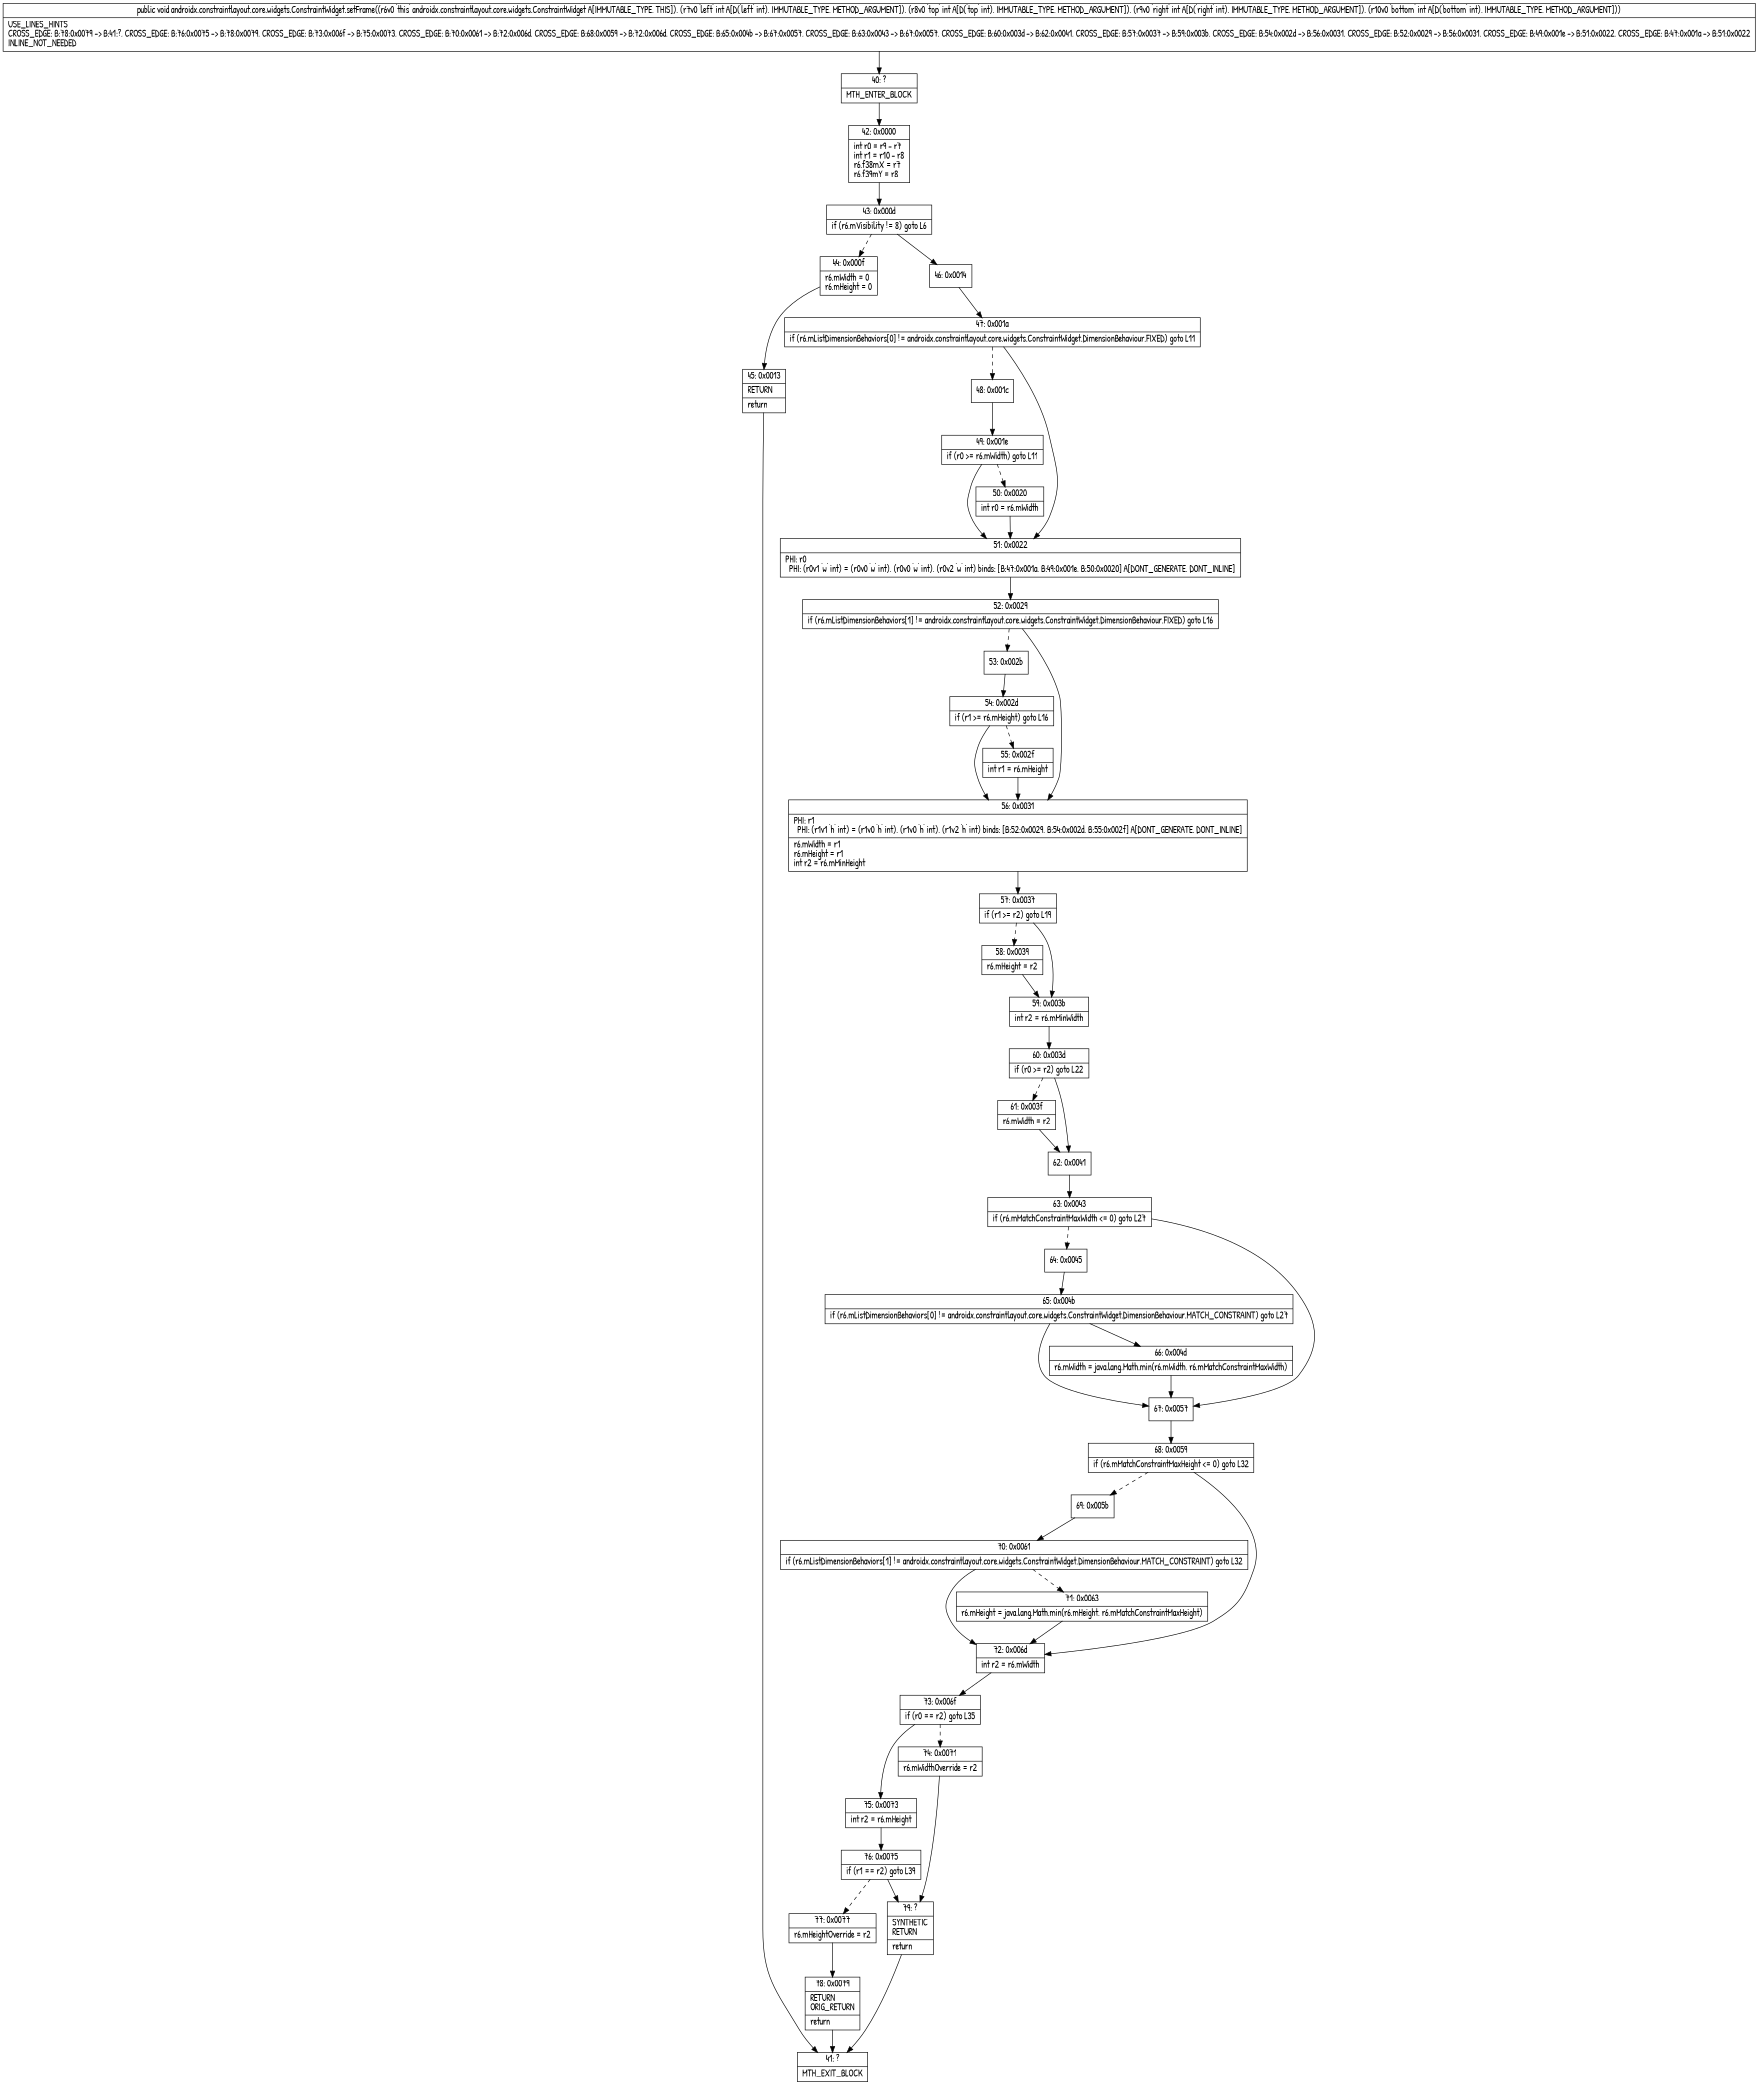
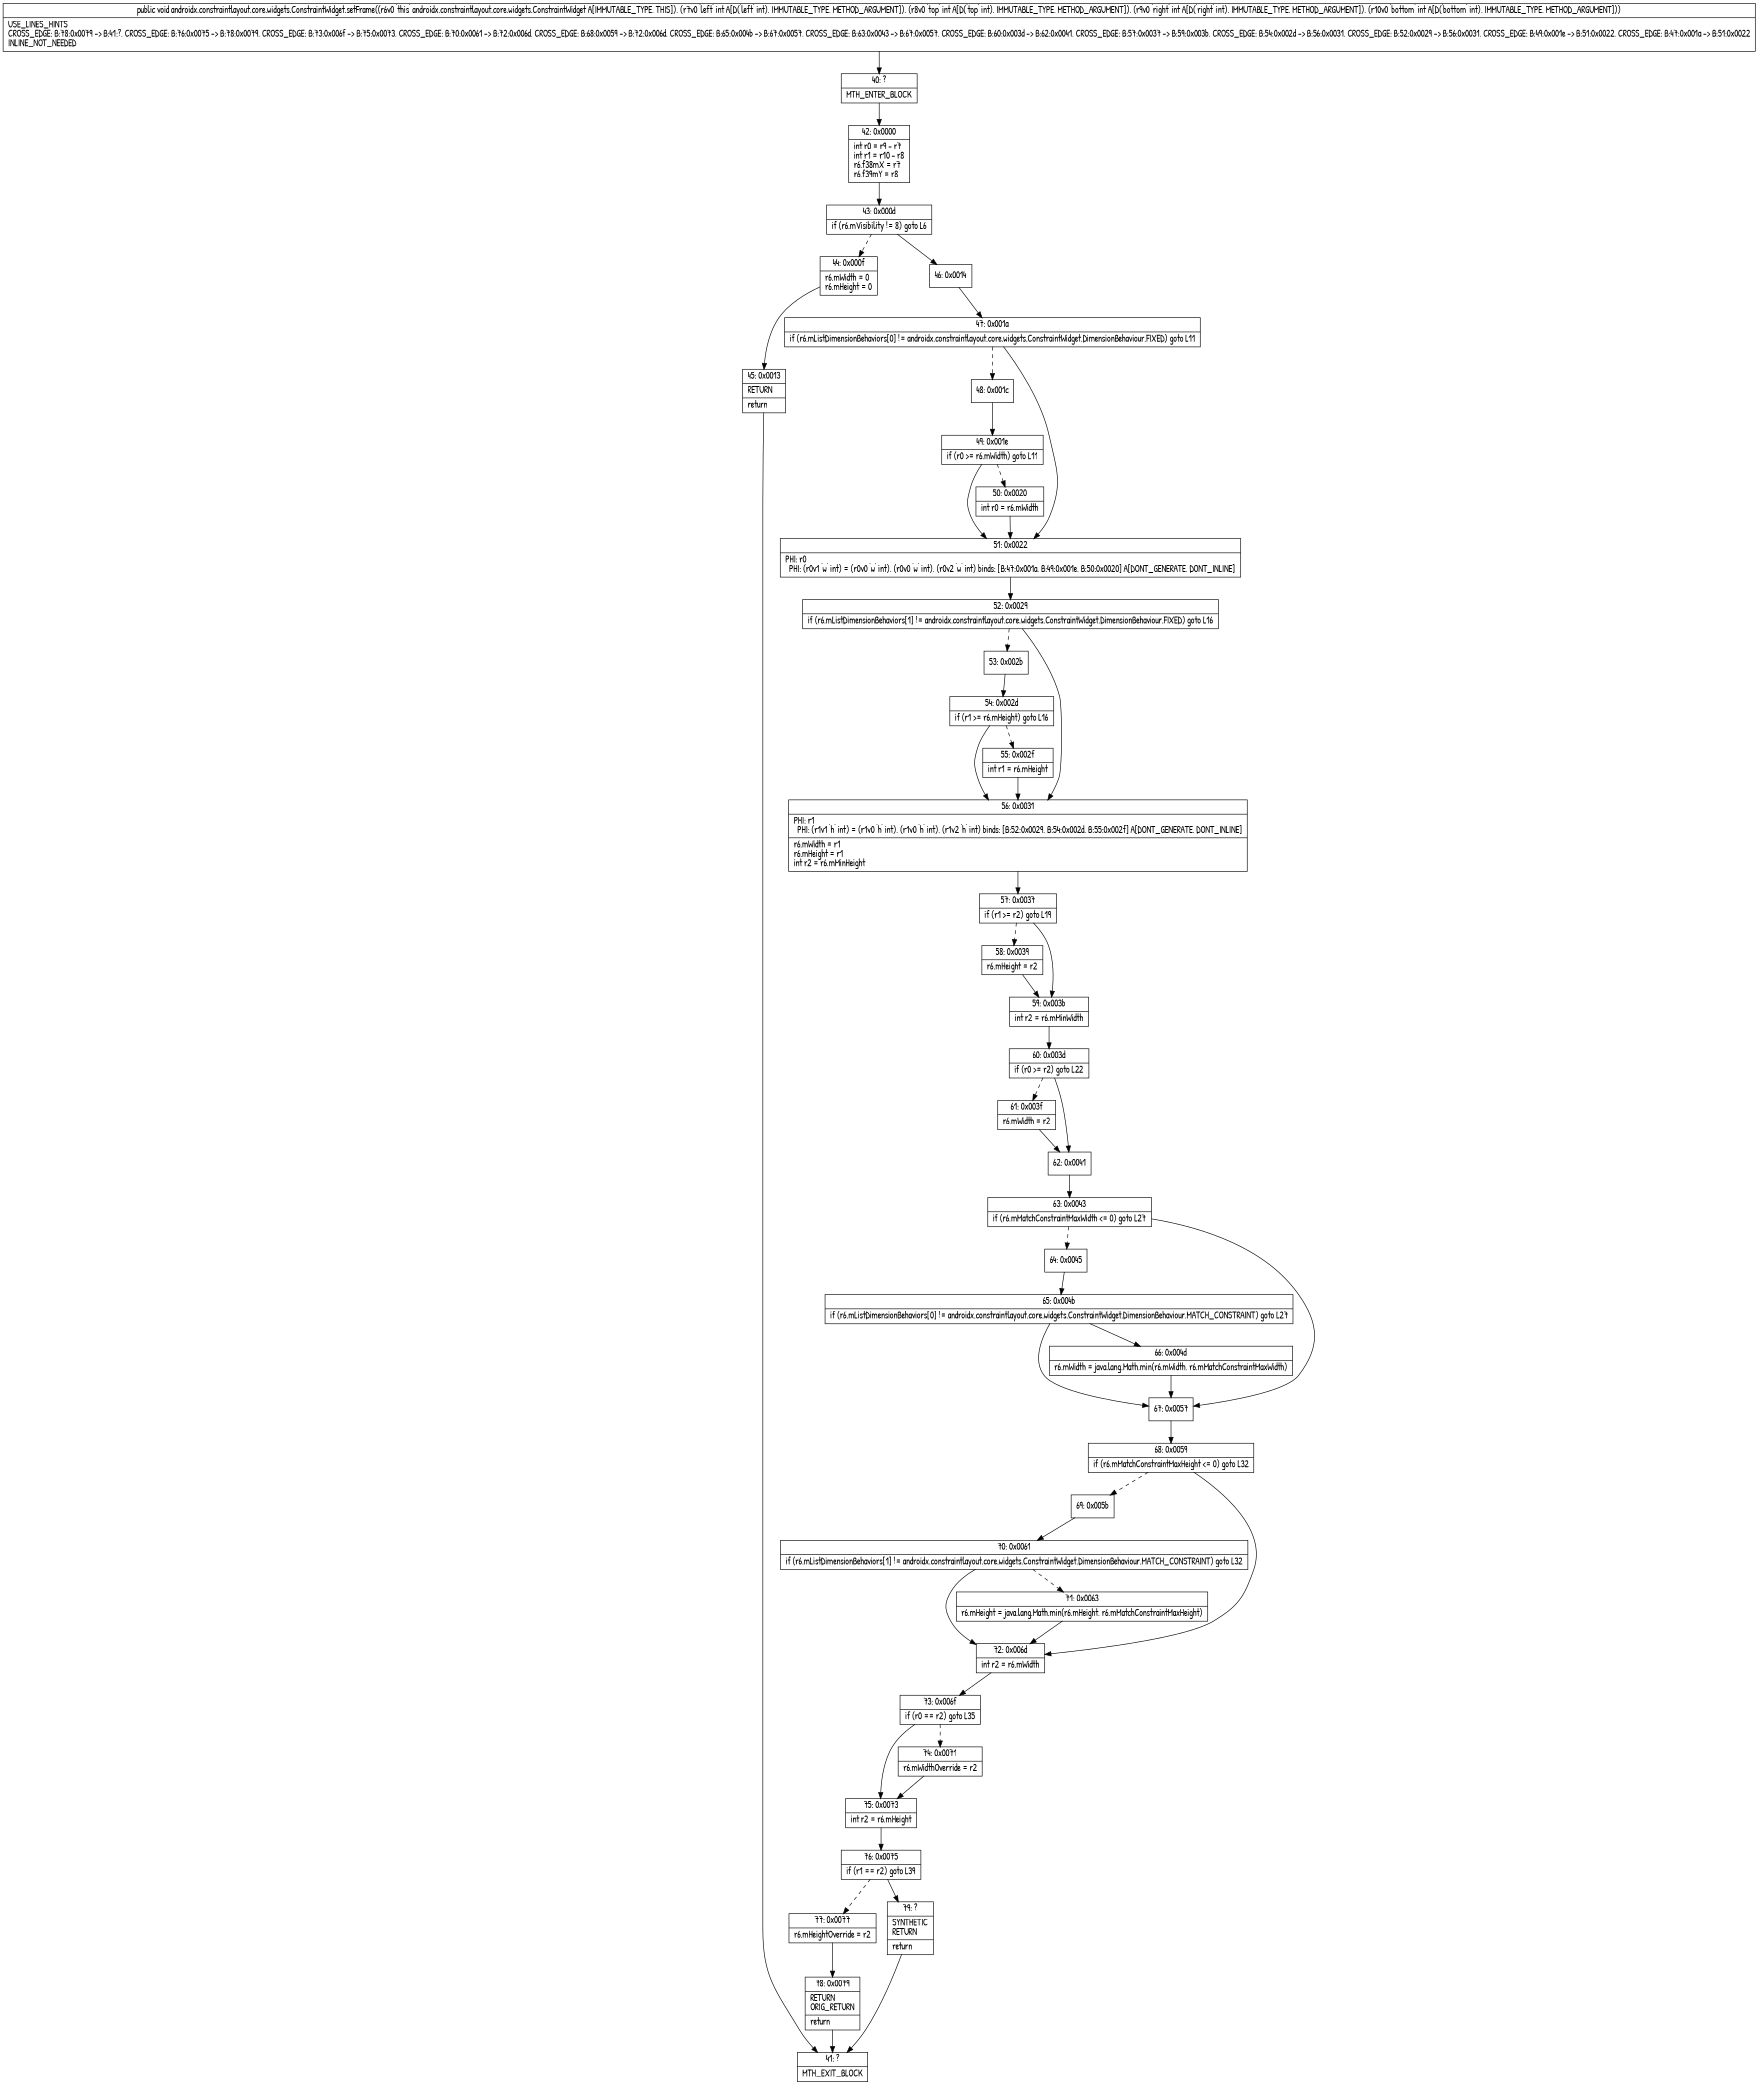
edge "74: 0x0071" -> "79: ?": now "74: 0x0071" -> "75: 0x0073"
